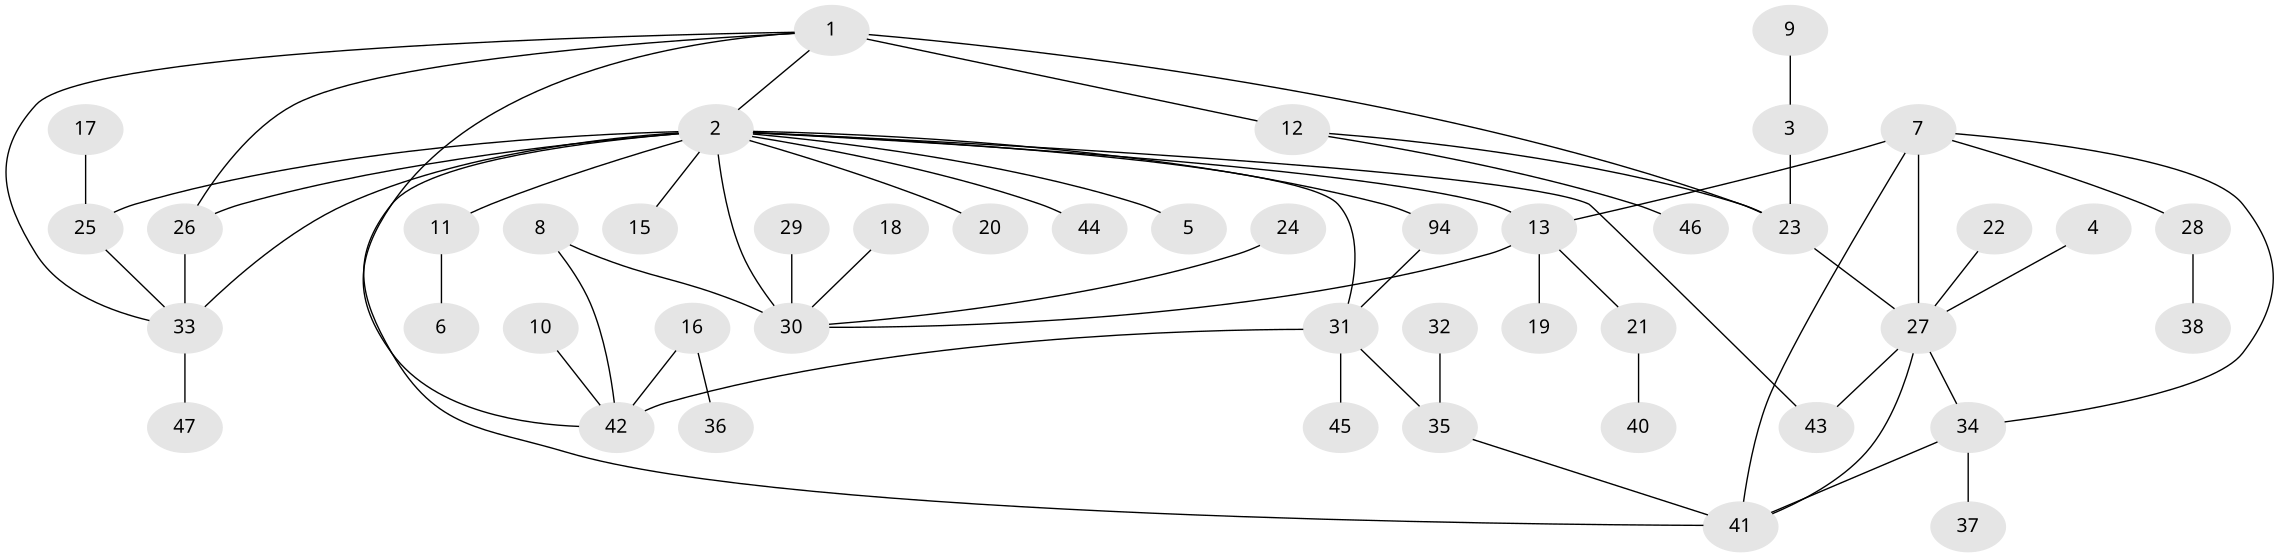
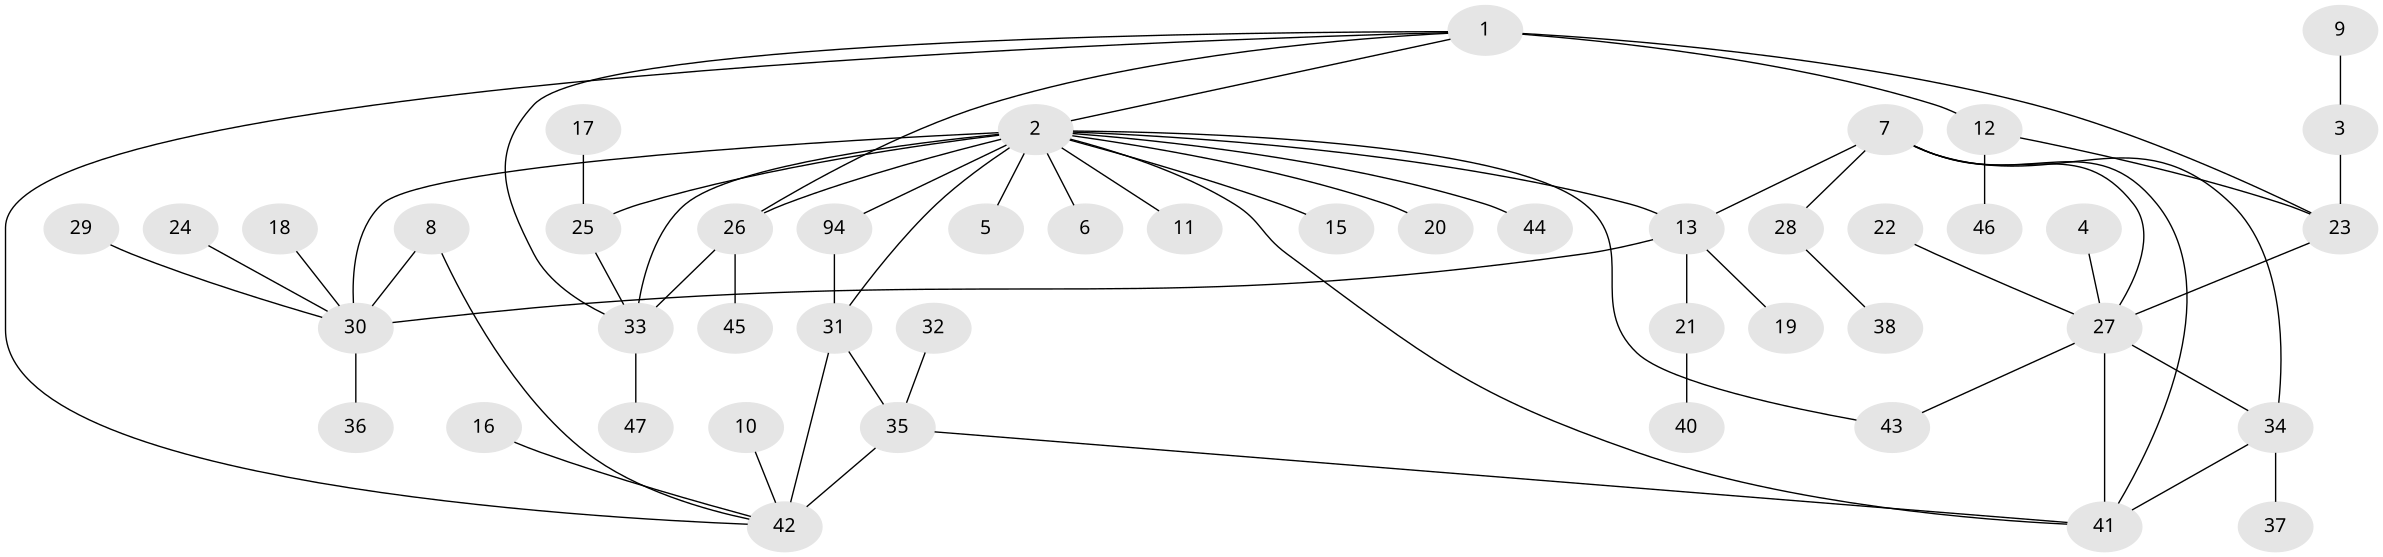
edge "11" -- "6": now "2" -- "6"
edge "16" -- "36": now "30" -- "36"
edge "31" -- "45": now "26" -- "45"
edge "35" -- "42": added
